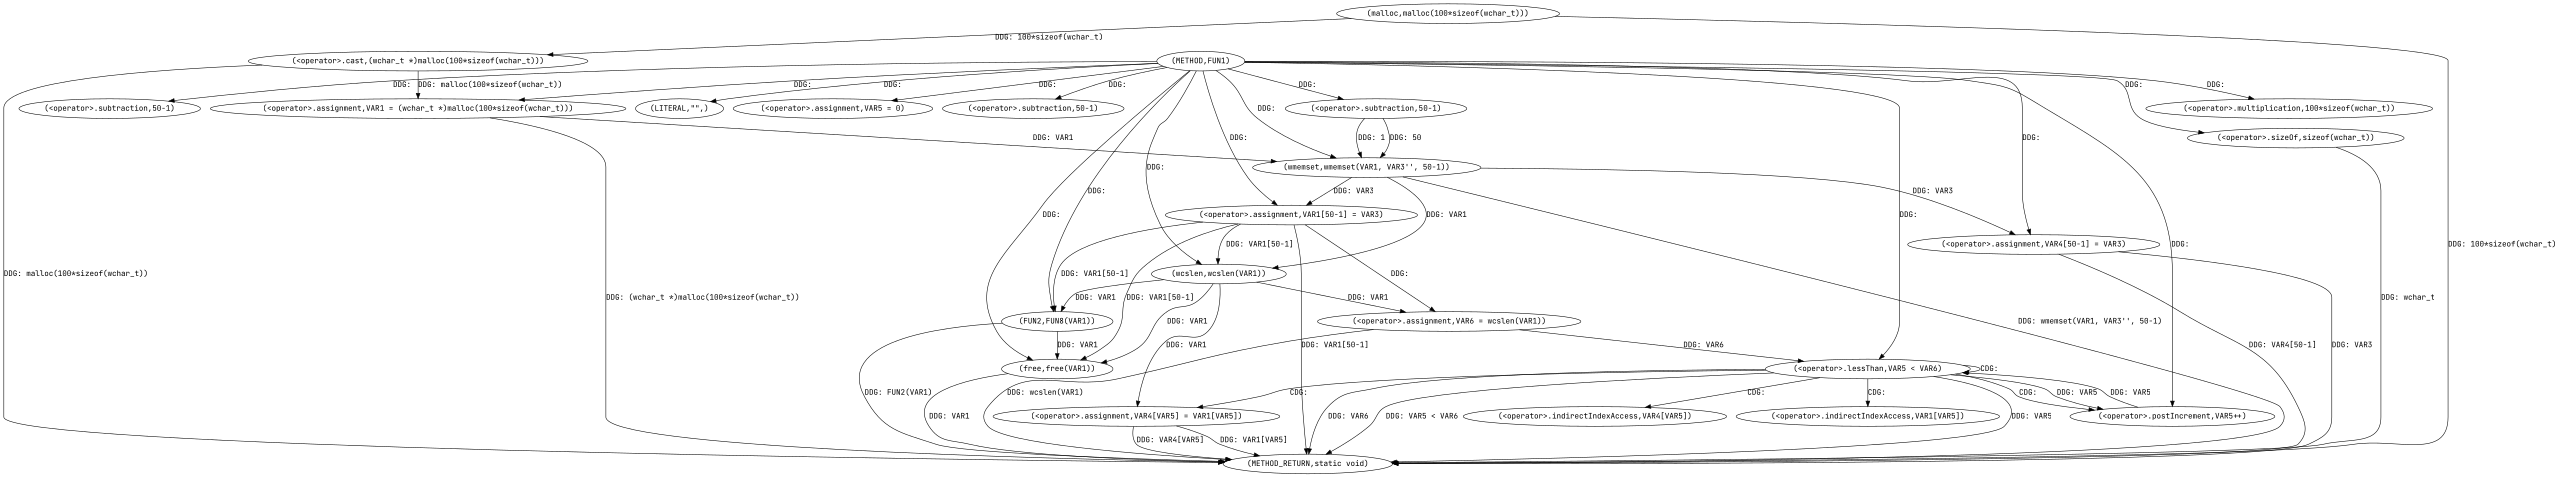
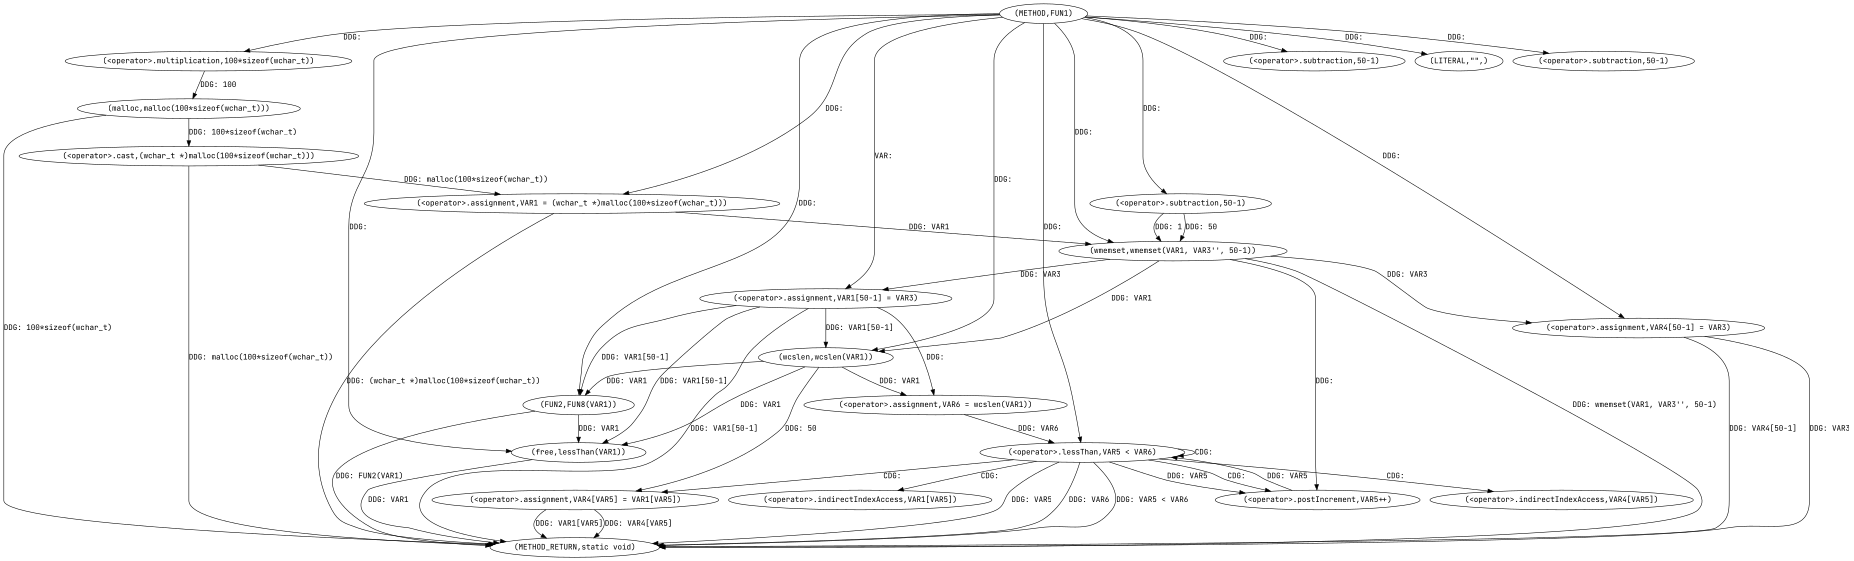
edge "(METHOD,FUN1)" -> "(<operator>.postIncrement,VAR5++)": now "(wmemset,wmemset(VAR1, VAR3'', 50-1))" -> "(<operator>.postIncrement,VAR5++)"
edge "(<operator>.multiplication,100*sizeof(wchar_t))" -> "(malloc,malloc(100*sizeof(wchar_t)))": added, label "DDG: 100"
node "(<operator>.assignment,VAR5 = 0)": removed
edge "(METHOD,FUN1)" -> "(<operator>.assignment,VAR1[50-1] = VAR3)": label "DDG: " -> "VAR: "
node "(<operator>.sizeOf,sizeof(wchar_t))": removed
edge "(wcslen,wcslen(VAR1))" -> "(<operator>.assignment,VAR4[VAR5] = VAR1[VAR5])": label "DDG: VAR1" -> "DDG: 50"
node "(free,free(VAR1))": label "(free,free(VAR1))" -> "(free,lessThan(VAR1))"
edge "(<operator>.assignment,VAR6 = wcslen(VAR1))" -> "(METHOD_RETURN,static void)": removed, label "DDG: wcslen(VAR1)"
